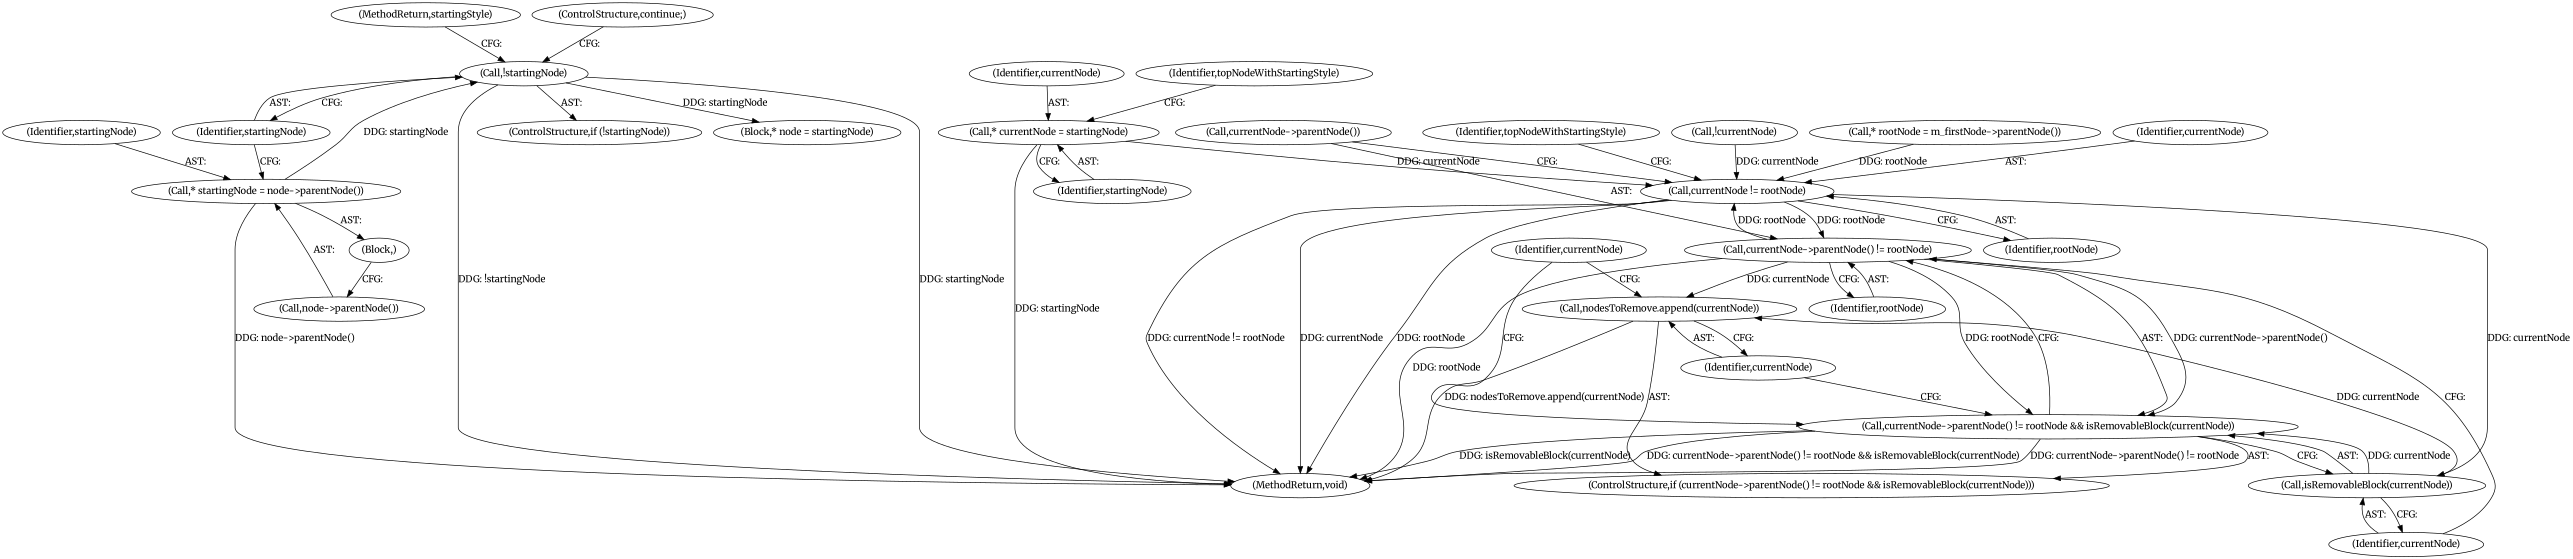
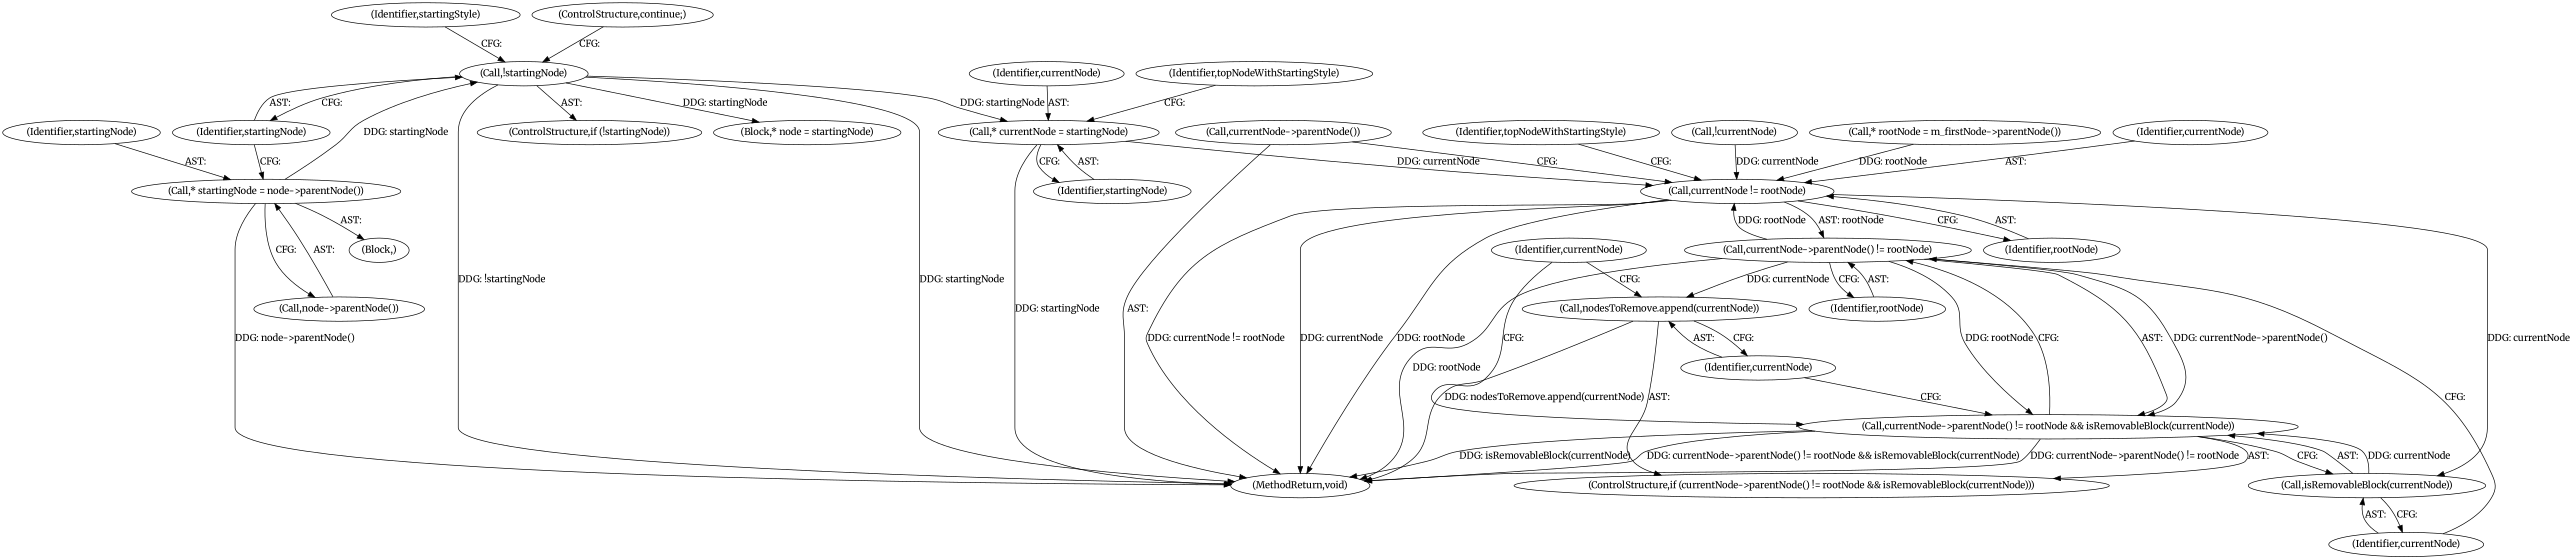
node "(MethodReturn,startingStyle)": label "(MethodReturn,startingStyle)" -> "(Identifier,startingStyle)"
edge "(Call,!startingNode)" -> "(Call,* currentNode = startingNode)": added, label "DDG: startingNode"
edge "(Call,currentNode->parentNode())" -> "(Call,currentNode->parentNode() != rootNode)": now "(Call,currentNode->parentNode())" -> "(MethodReturn,void)"
edge "(Call,currentNode != rootNode)" -> "(Call,currentNode->parentNode() != rootNode)": label "DDG: rootNode" -> "AST: rootNode"
edge "(Block,)" -> "(Call,node->parentNode())": now "(Call,* startingNode = node->parentNode())" -> "(Call,node->parentNode())"
edge "(Call,isRemovableBlock(currentNode))" -> "(Call,nodesToRemove.append(currentNode))": removed, label "DDG: currentNode"
